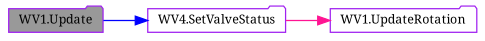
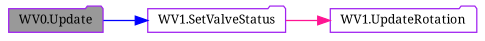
node "WV1.Update": label "WV1.Update" -> "WV0.Update"
node "WV4.SetValveStatus": label "WV4.SetValveStatus" -> "WV1.SetValveStatus"
